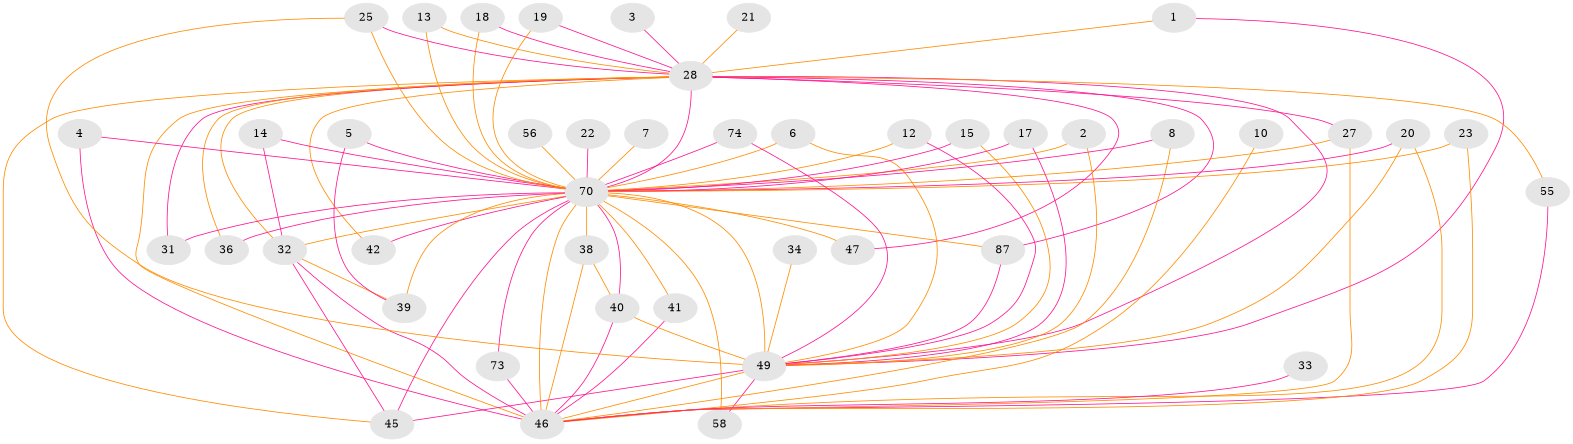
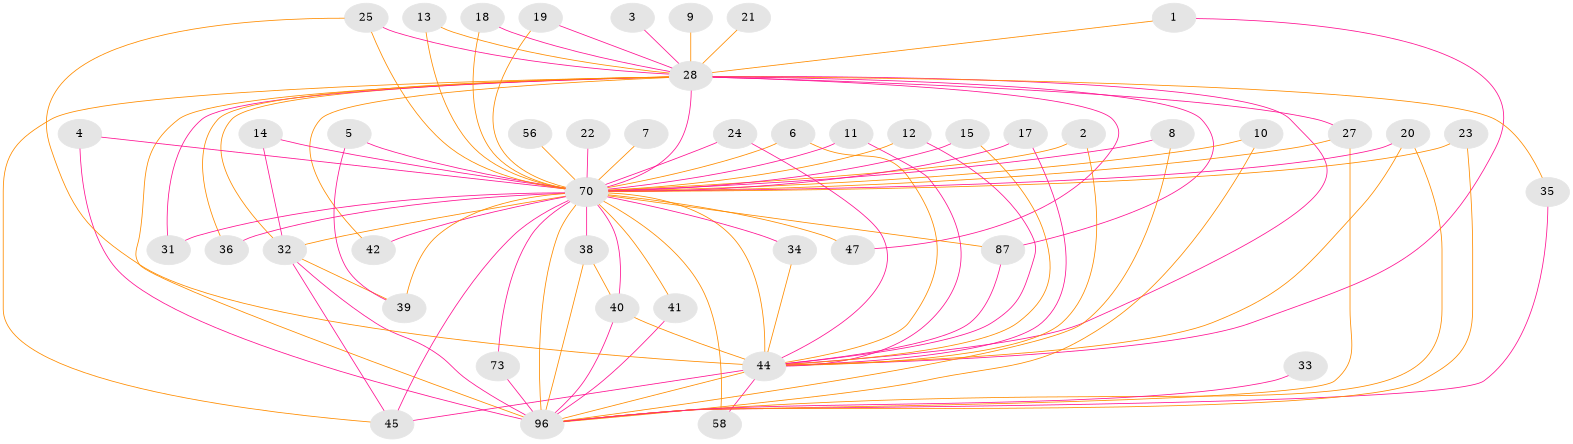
node "9": added
node "74": label "74" -> "24"
node "11": added
edge "10" -- "70": added
node "55": label "55" -> "35"
edge "70" -- "34": added
edge "70" -- "38": color darkorange -> deeppink
node "49": label "49" -> "44"
node "46": label "46" -> "96"
